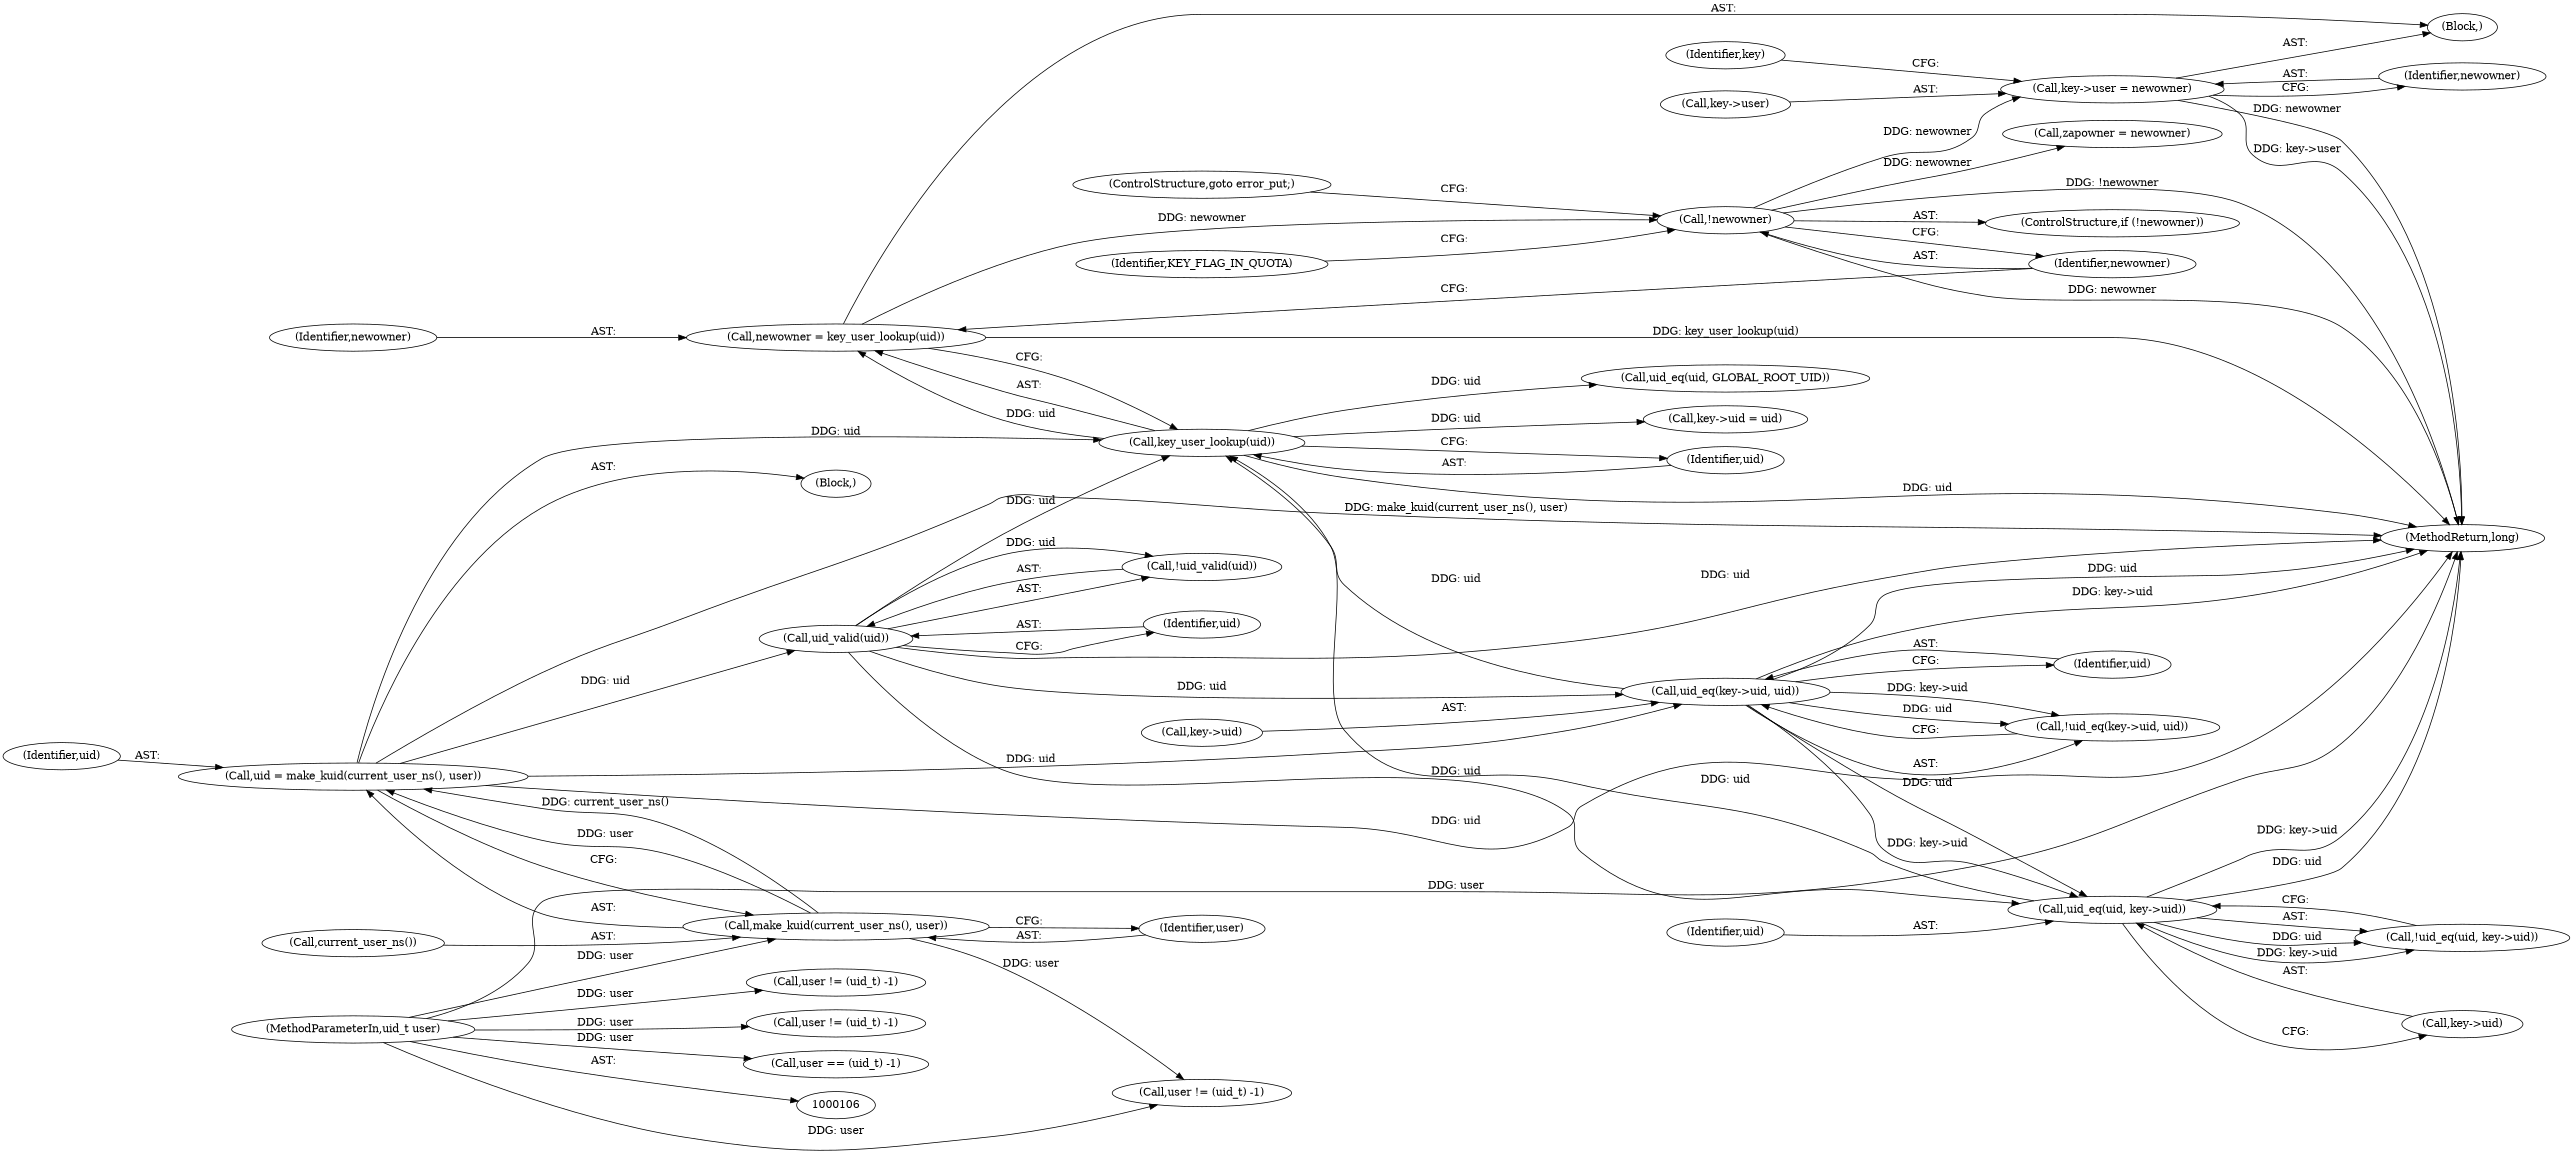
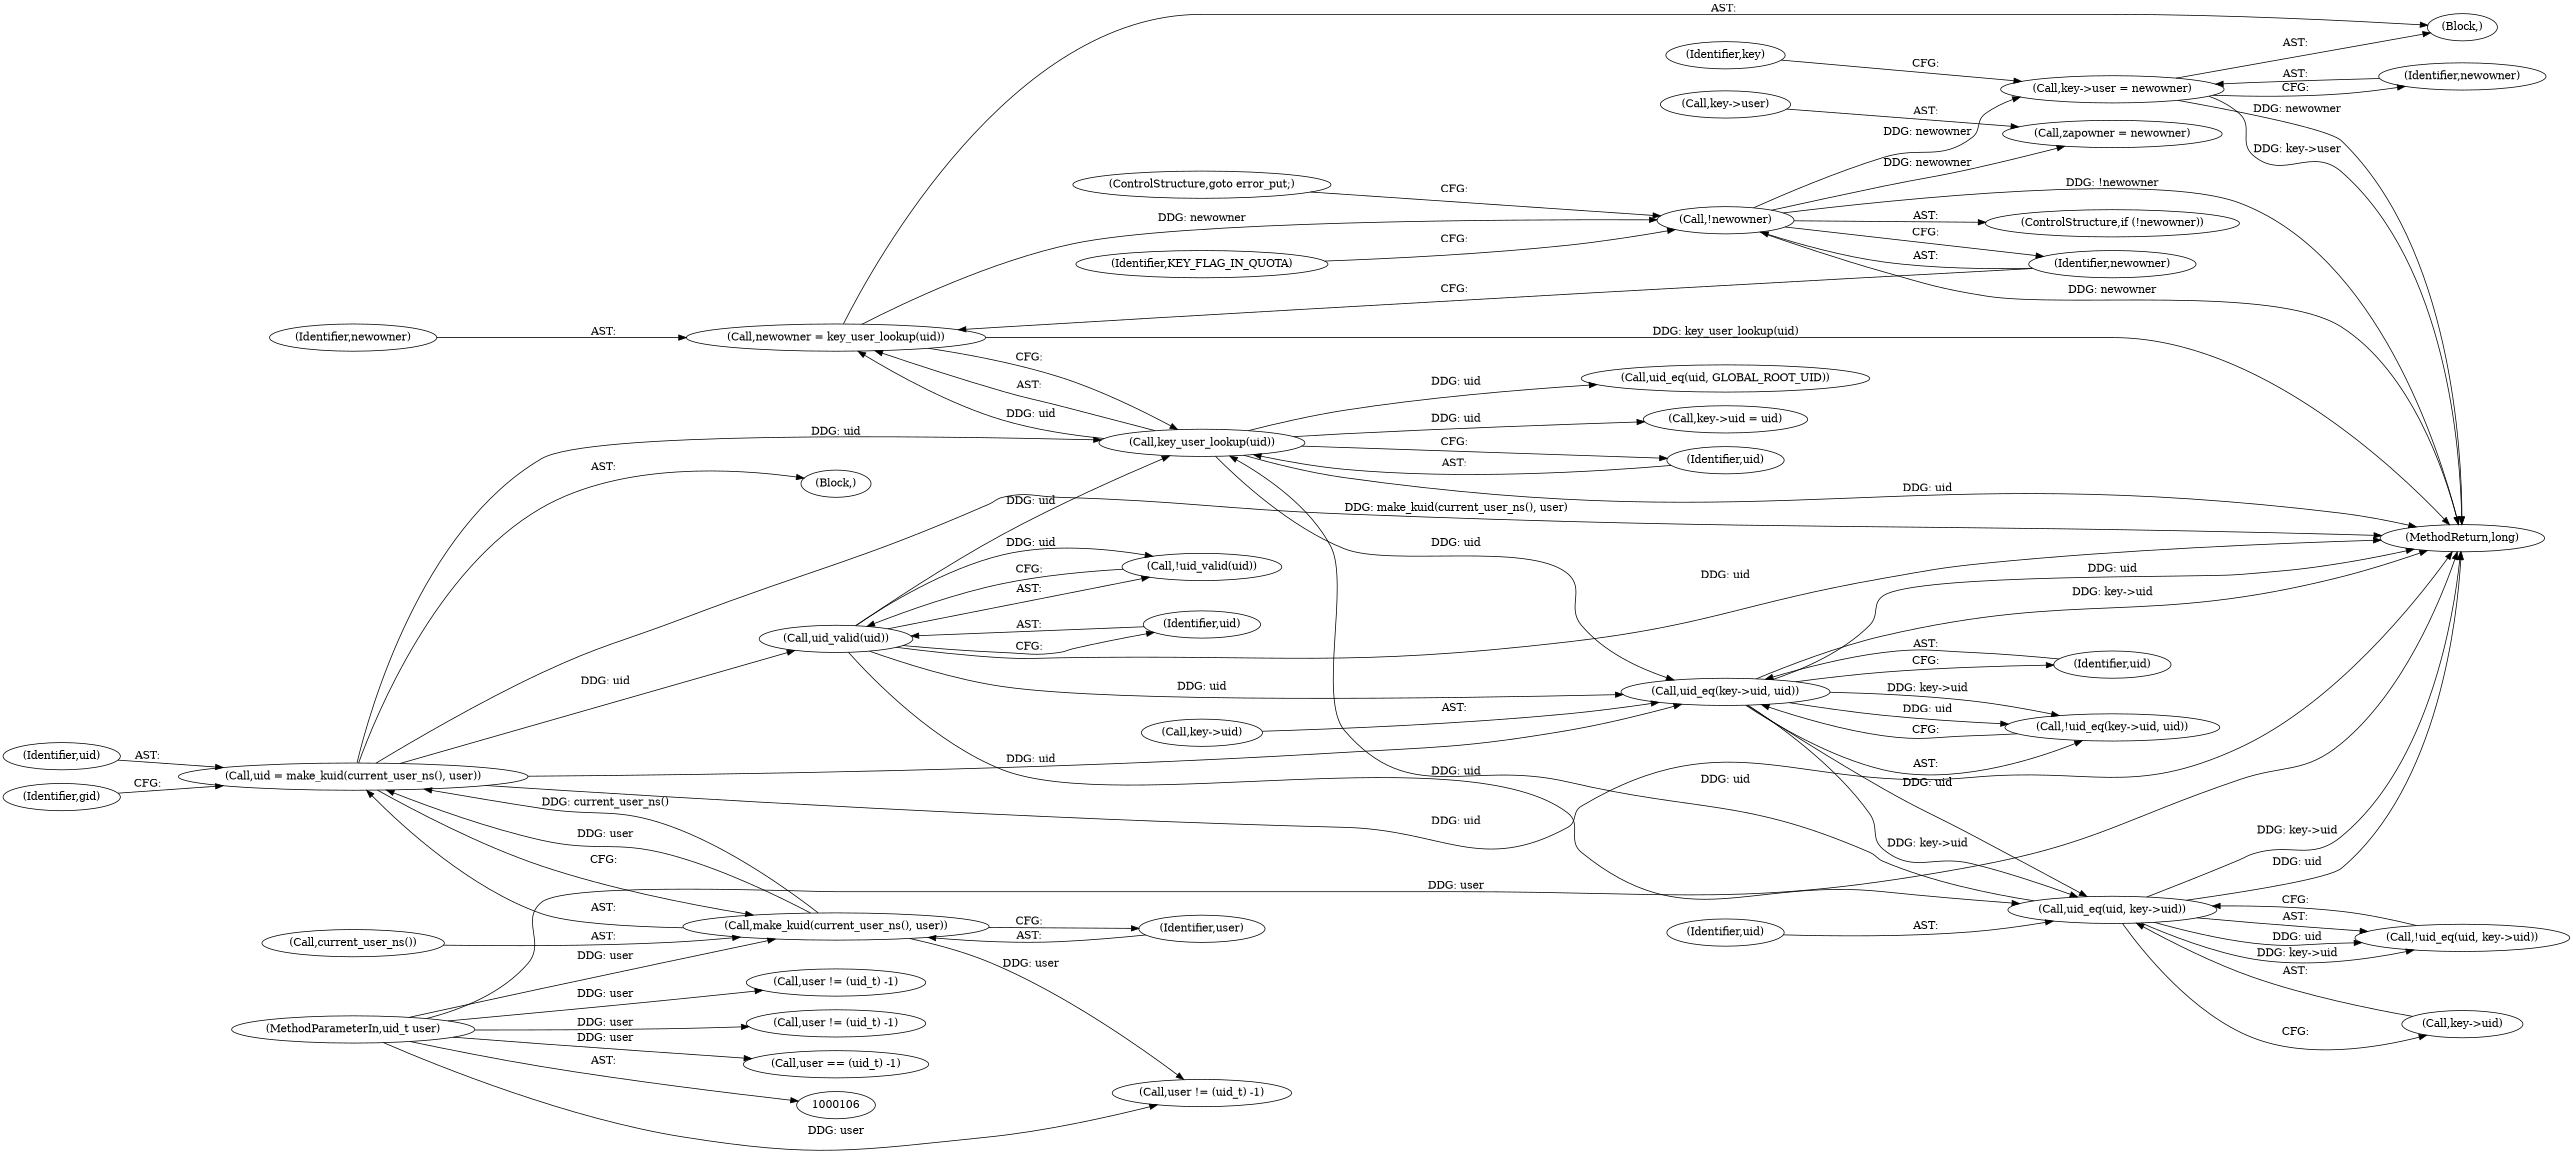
edge "(Call,key->user)" -> "(Call,key->user = newowner)": now "(Call,key->user)" -> "(Call,zapowner = newowner)"
edge "(Call,!uid_valid(uid))" -> "(Call,uid_valid(uid))": label "AST: " -> "CFG: "
edge "(Call,uid_eq(key->uid, uid))" -> "(Call,key_user_lookup(uid))": reversed
node "(Identifier,gid)": added
